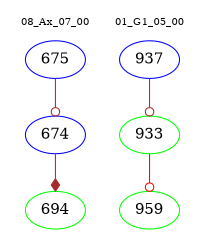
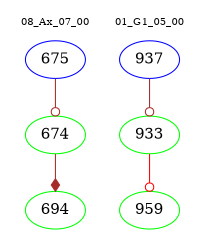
node "674": color blue -> green
